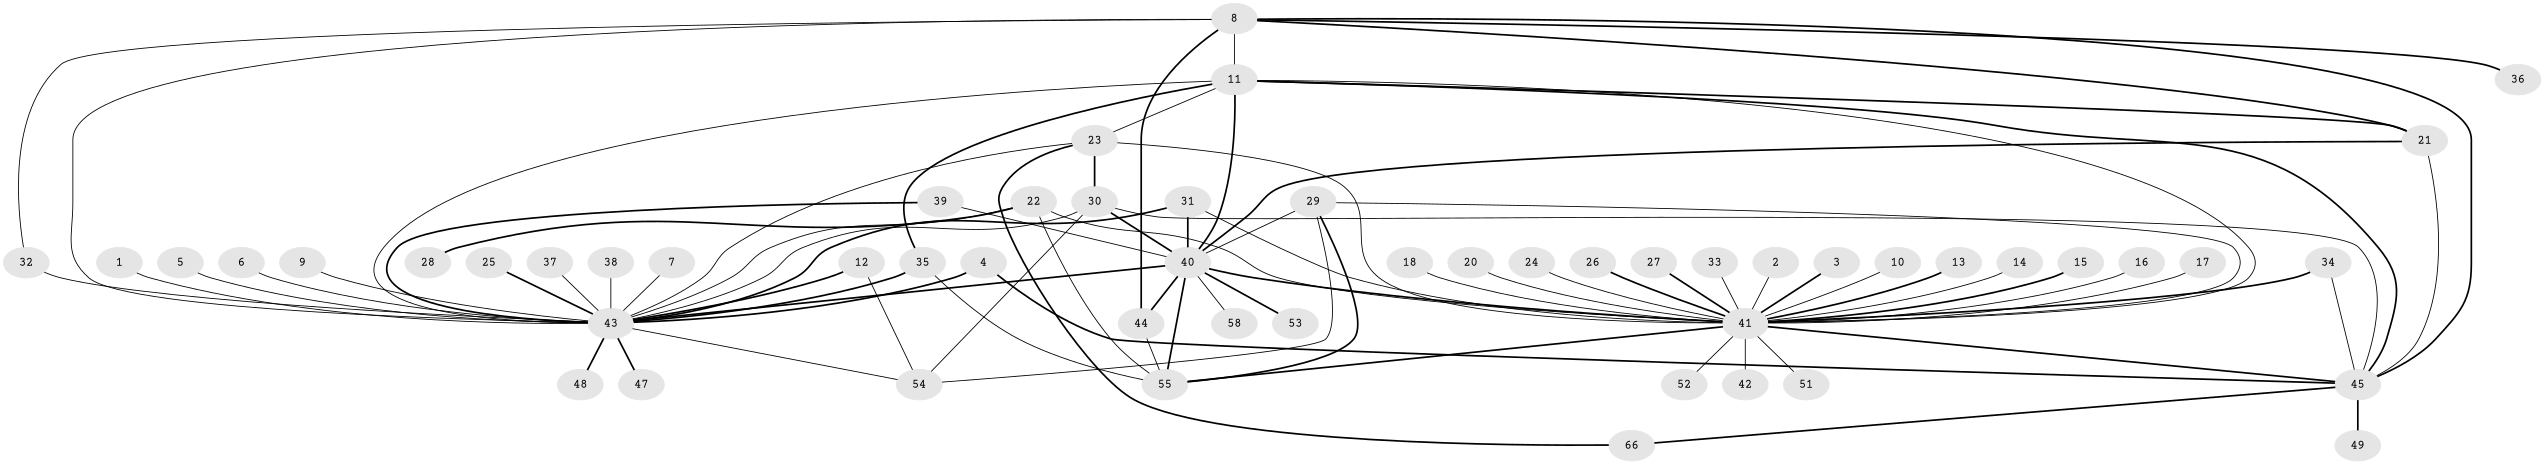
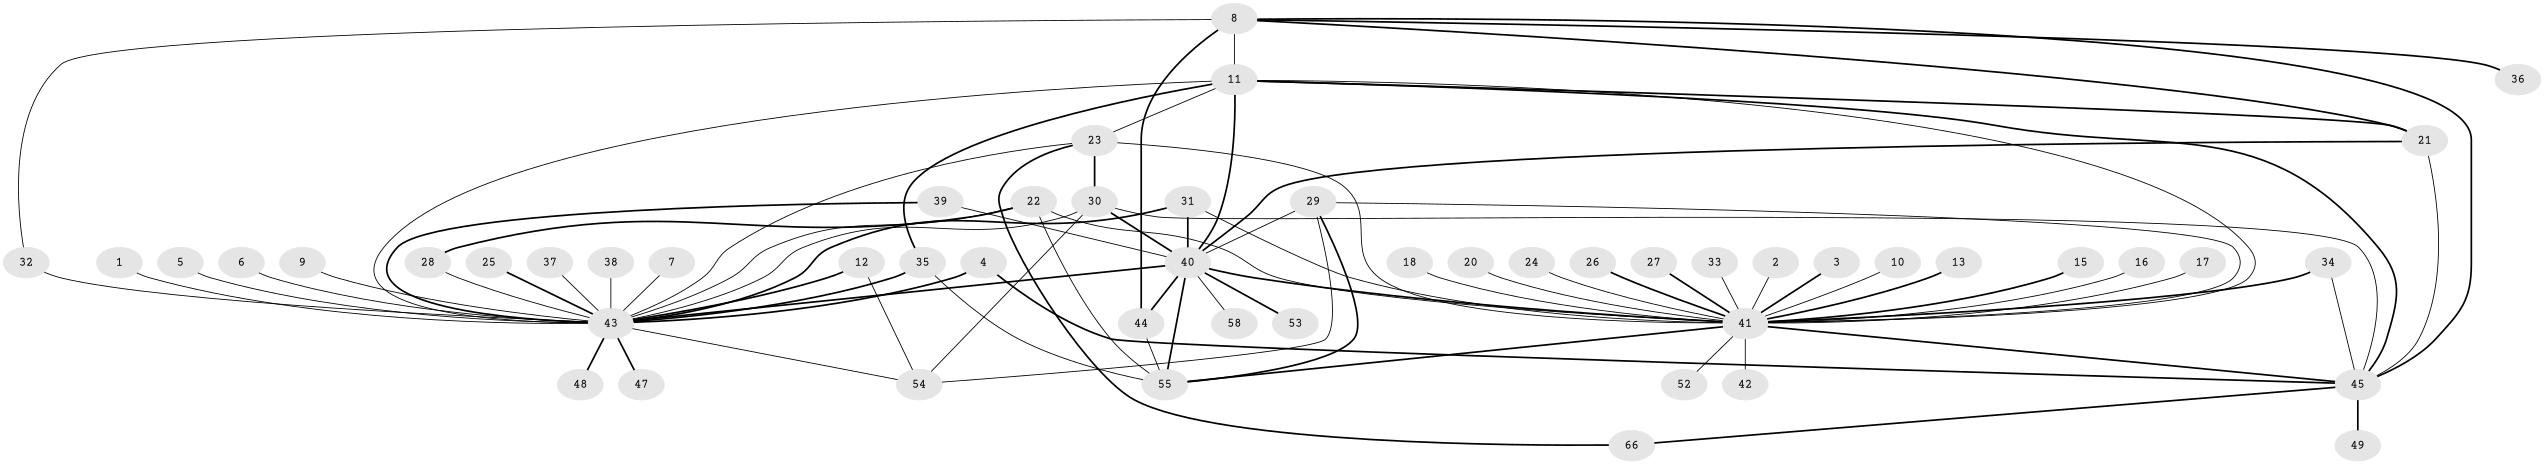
edge "8" -- "43": now "28" -- "43"
node "14": removed
node "51": removed
